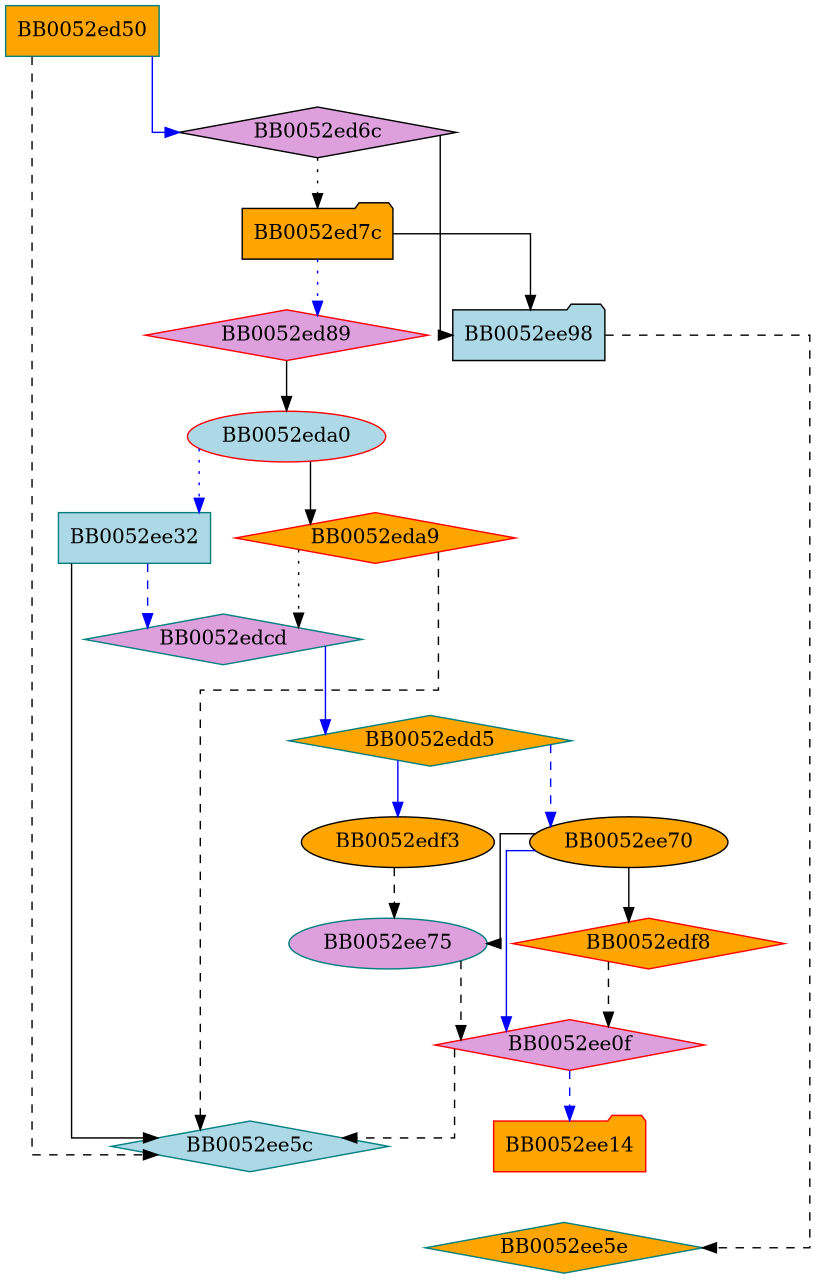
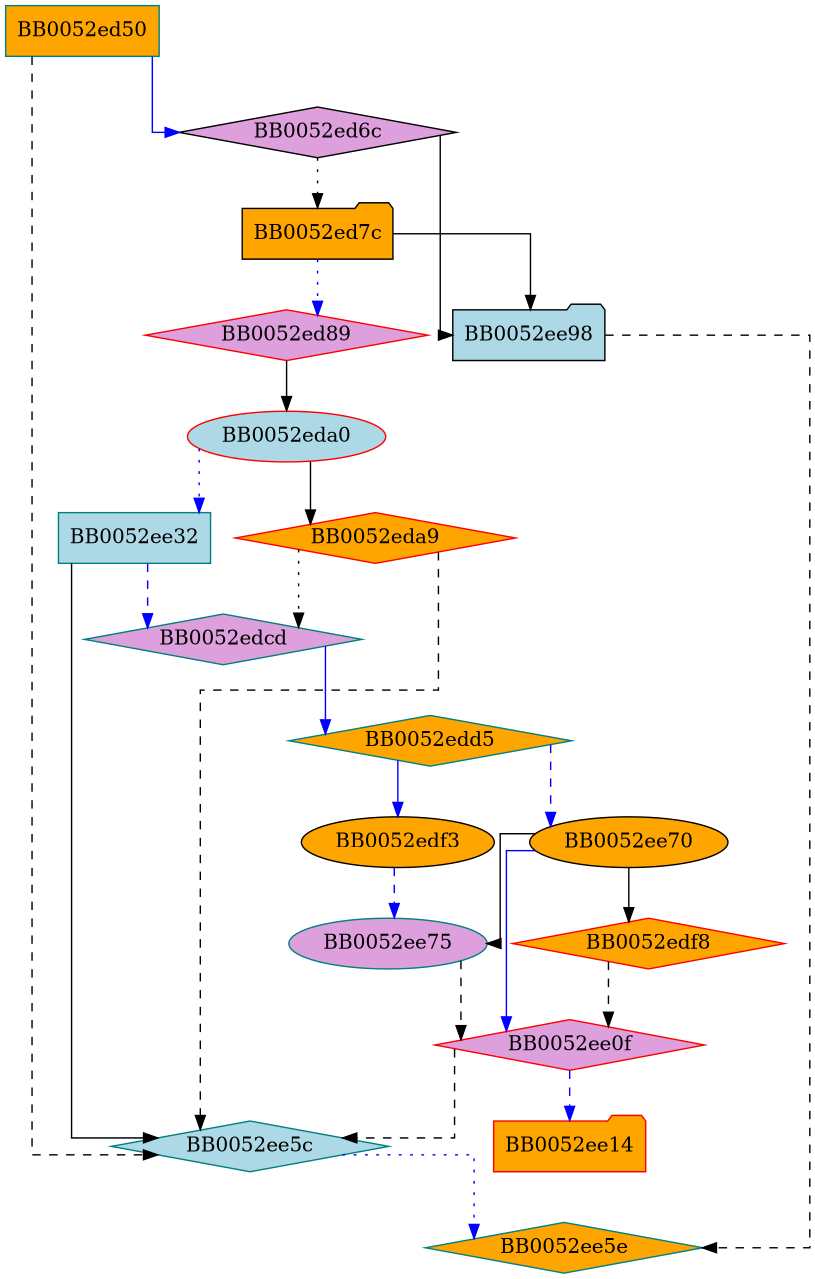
edge "BB0052edf3" -> "BB0052ee75": color black -> blue
edge "BB0052ee5c" -> "BB0052ee5e": added
